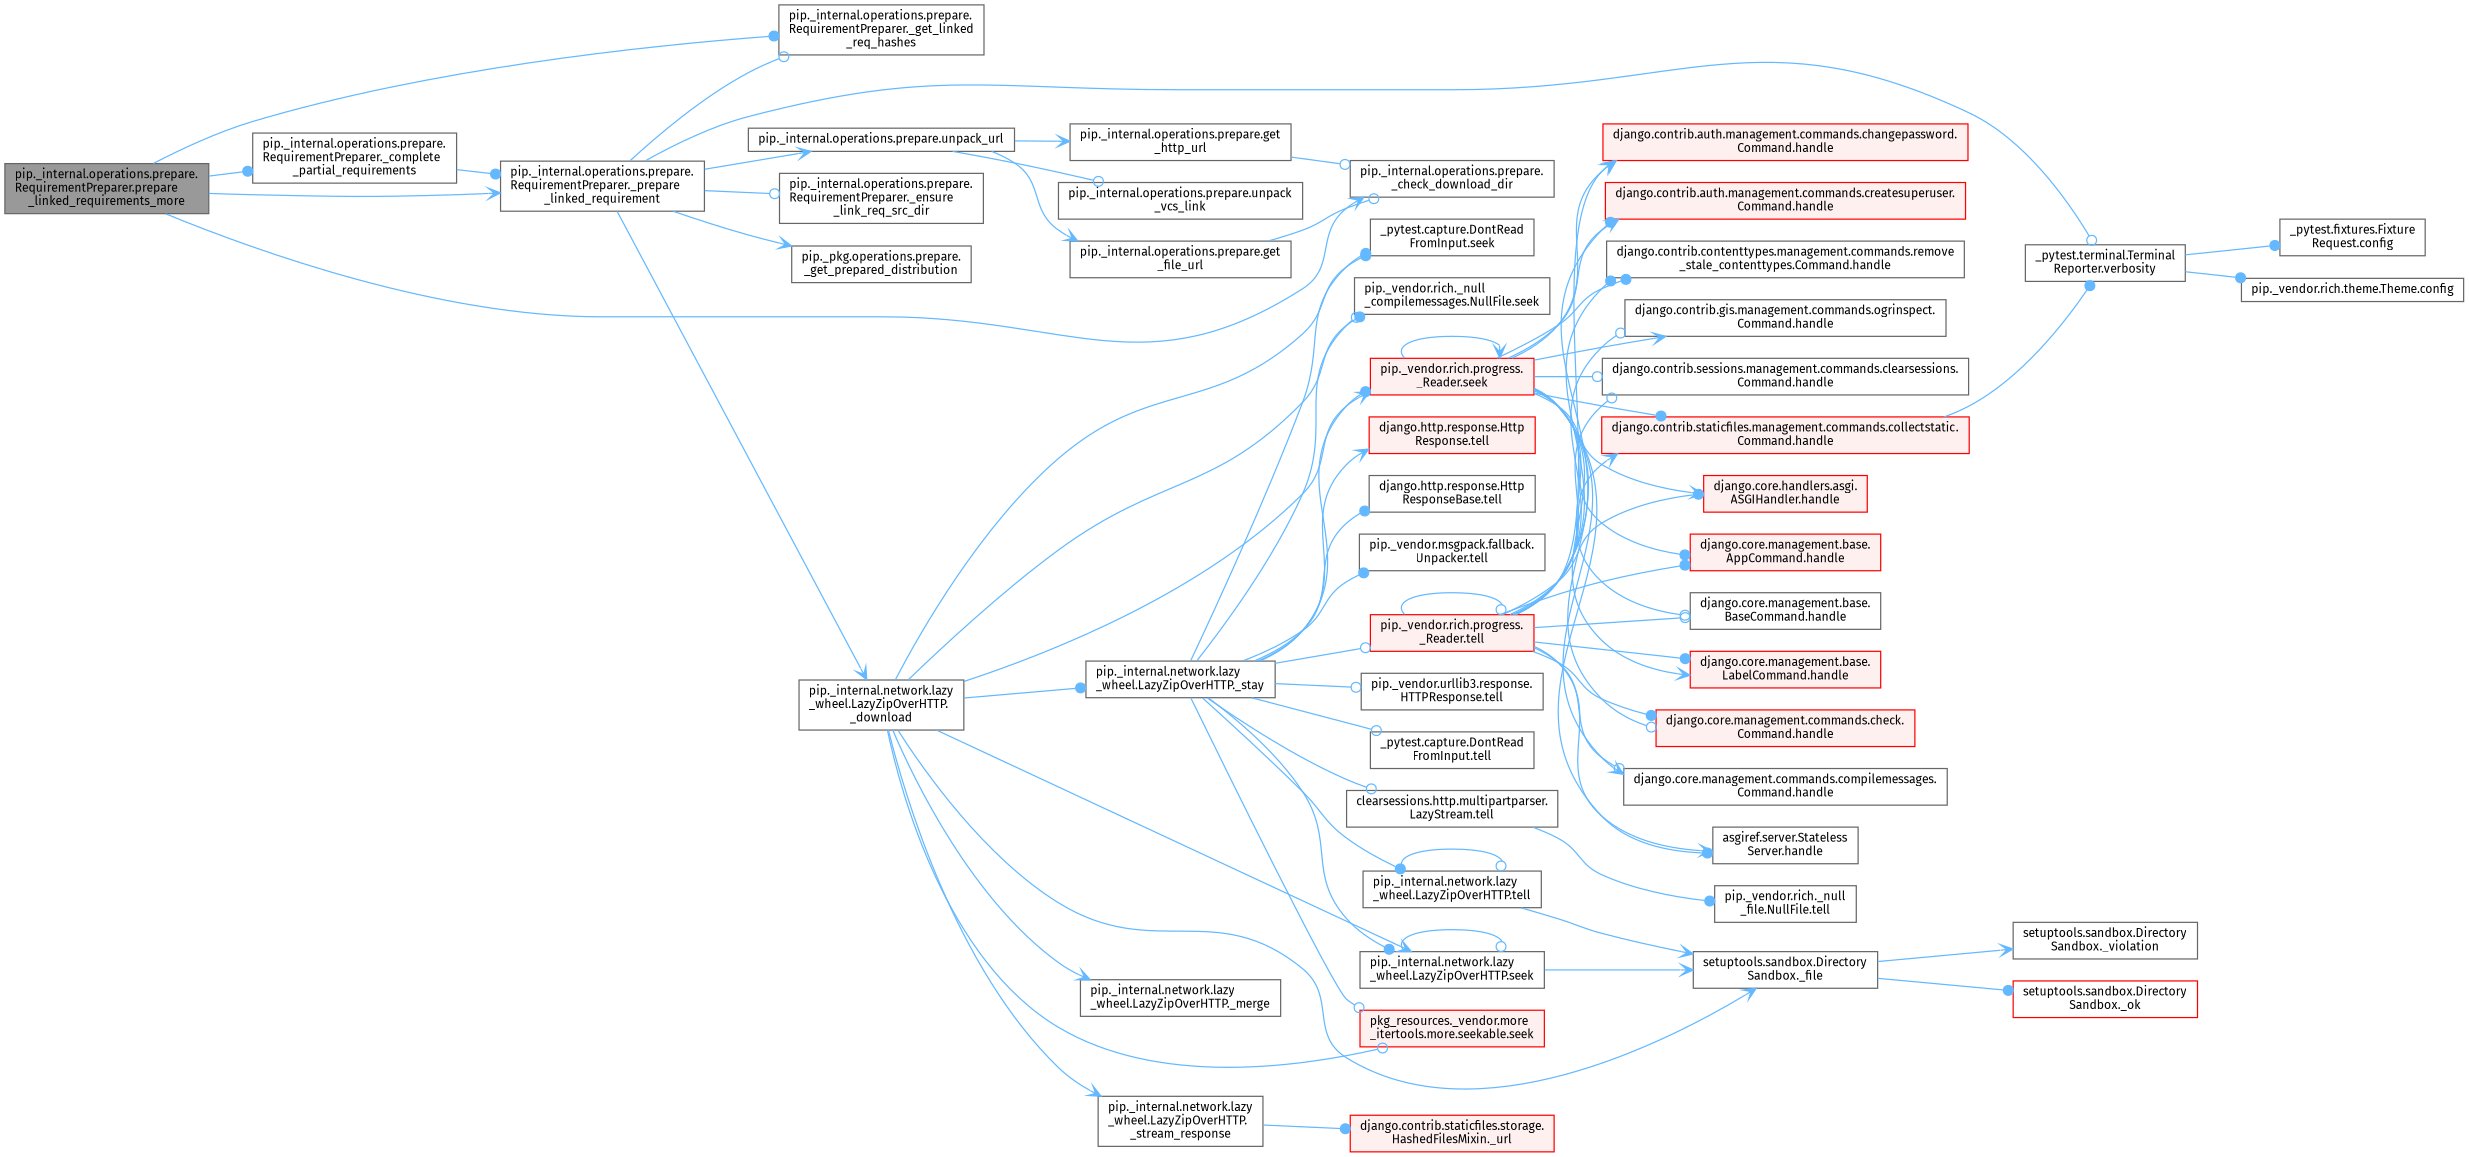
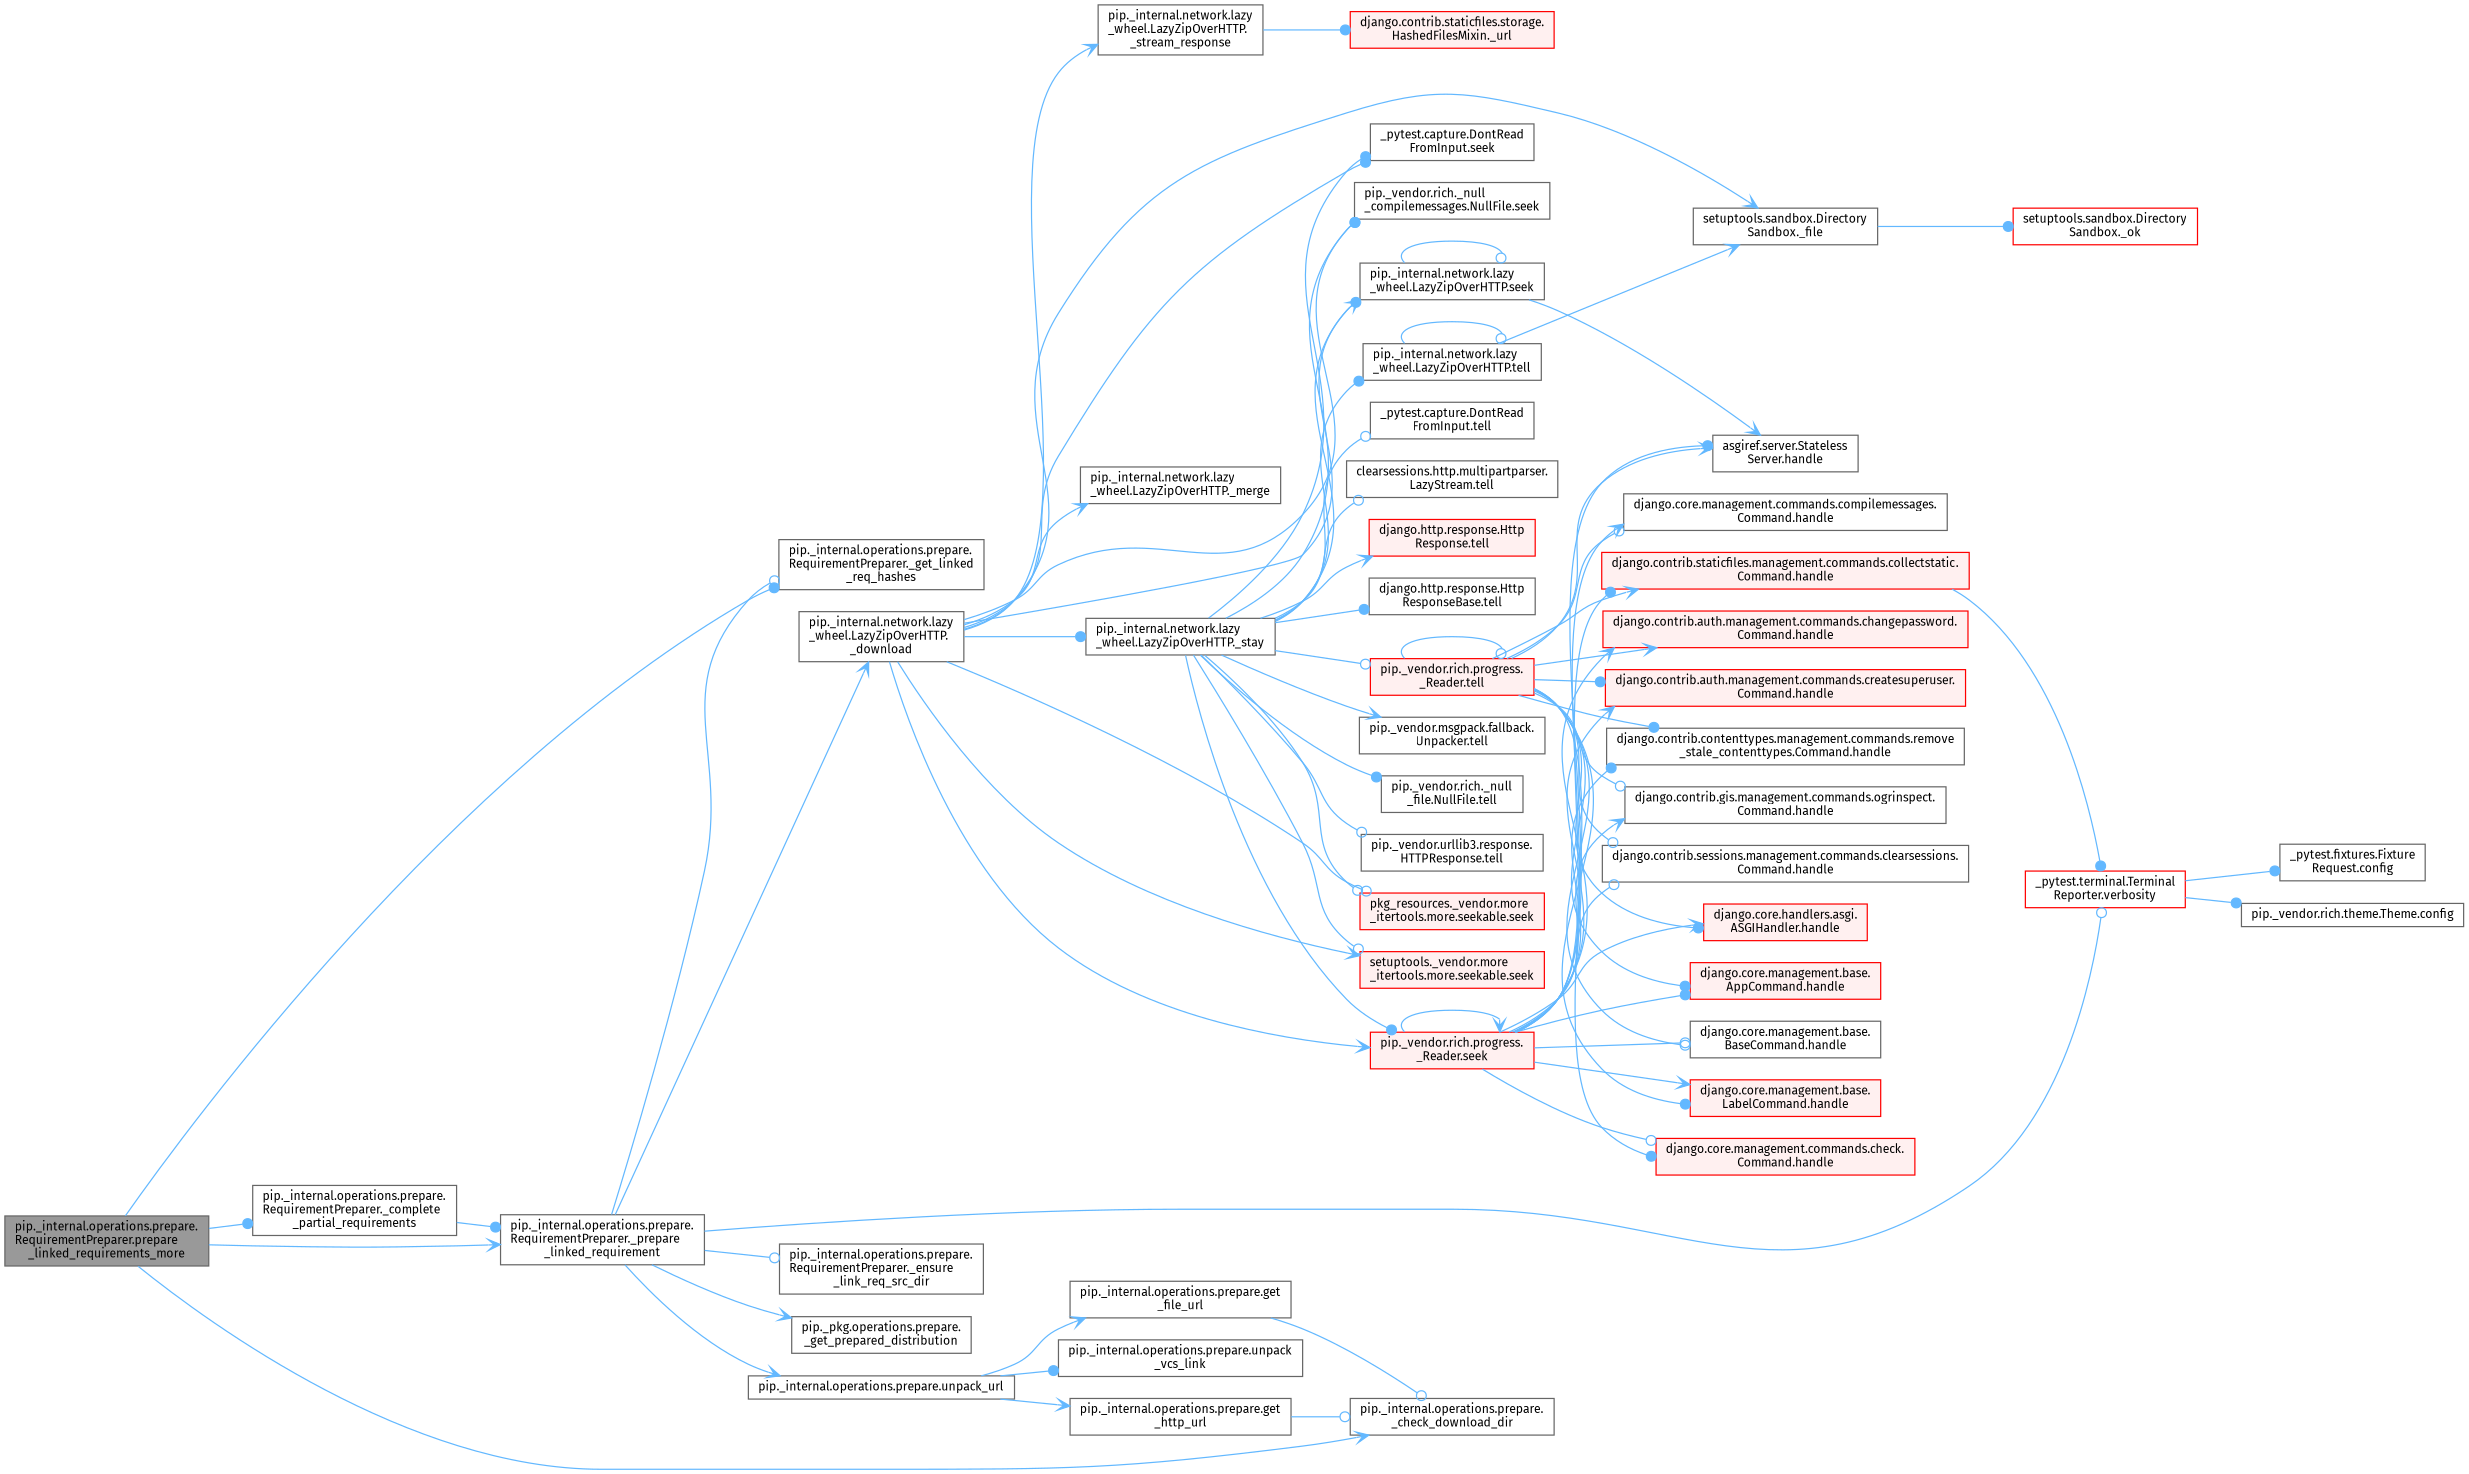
edge "pip._internal.operations.prepare.unpack_url" -> "pip._internal.operations.prepare.unpack _vcs_link": arrowhead odot -> dot
node "_pytest.terminal.Terminal Reporter.verbosity": color grey40 -> red
edge "pip._internal.network.lazy _wheel.LazyZipOverHTTP._stay" -> "pip._vendor.msgpack.fallback. Unpacker.tell": arrowhead dot -> vee
edge "clearsessions.http.multipartparser. LazyStream.tell" -> "pip._vendor.rich._null _file.NullFile.tell": now "pip._internal.network.lazy _wheel.LazyZipOverHTTP._stay" -> "pip._vendor.rich._null _file.NullFile.tell"
node "setuptools.sandbox.Directory Sandbox._violation": removed
node "setuptools._vendor.more _itertools.more.seekable.seek": added
edge "pip._internal.network.lazy _wheel.LazyZipOverHTTP.seek" -> "setuptools.sandbox.Directory Sandbox._file": now "pip._internal.network.lazy _wheel.LazyZipOverHTTP.seek" -> "asgiref.server.Stateless Server.handle"
